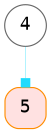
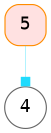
edge "4" -> "5": reversed
